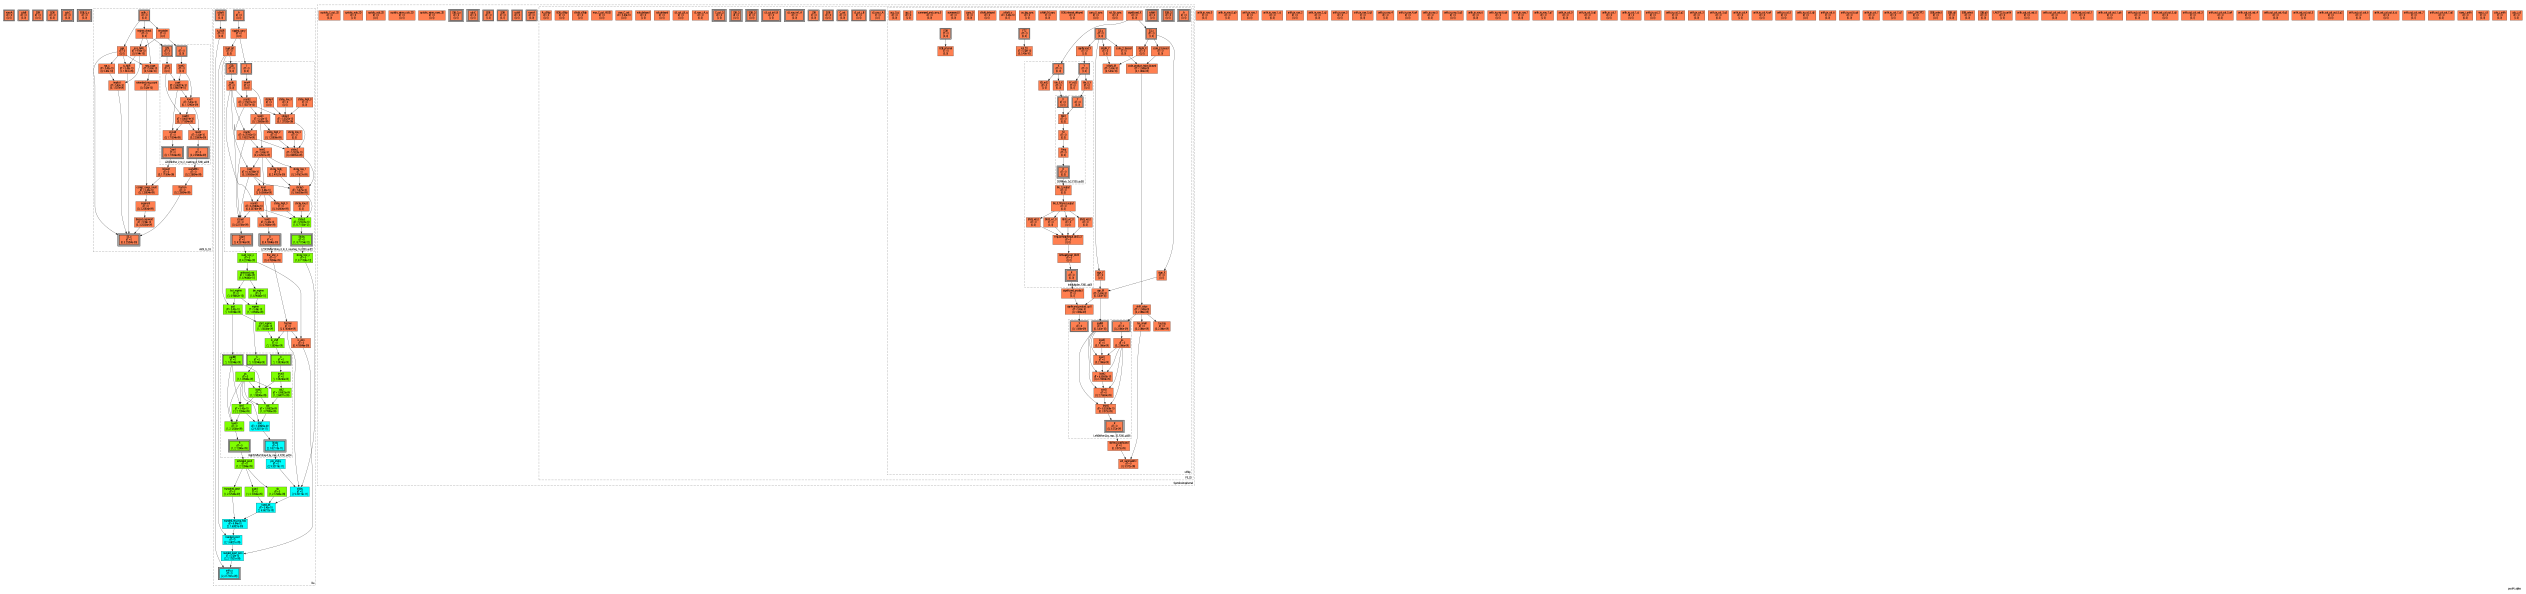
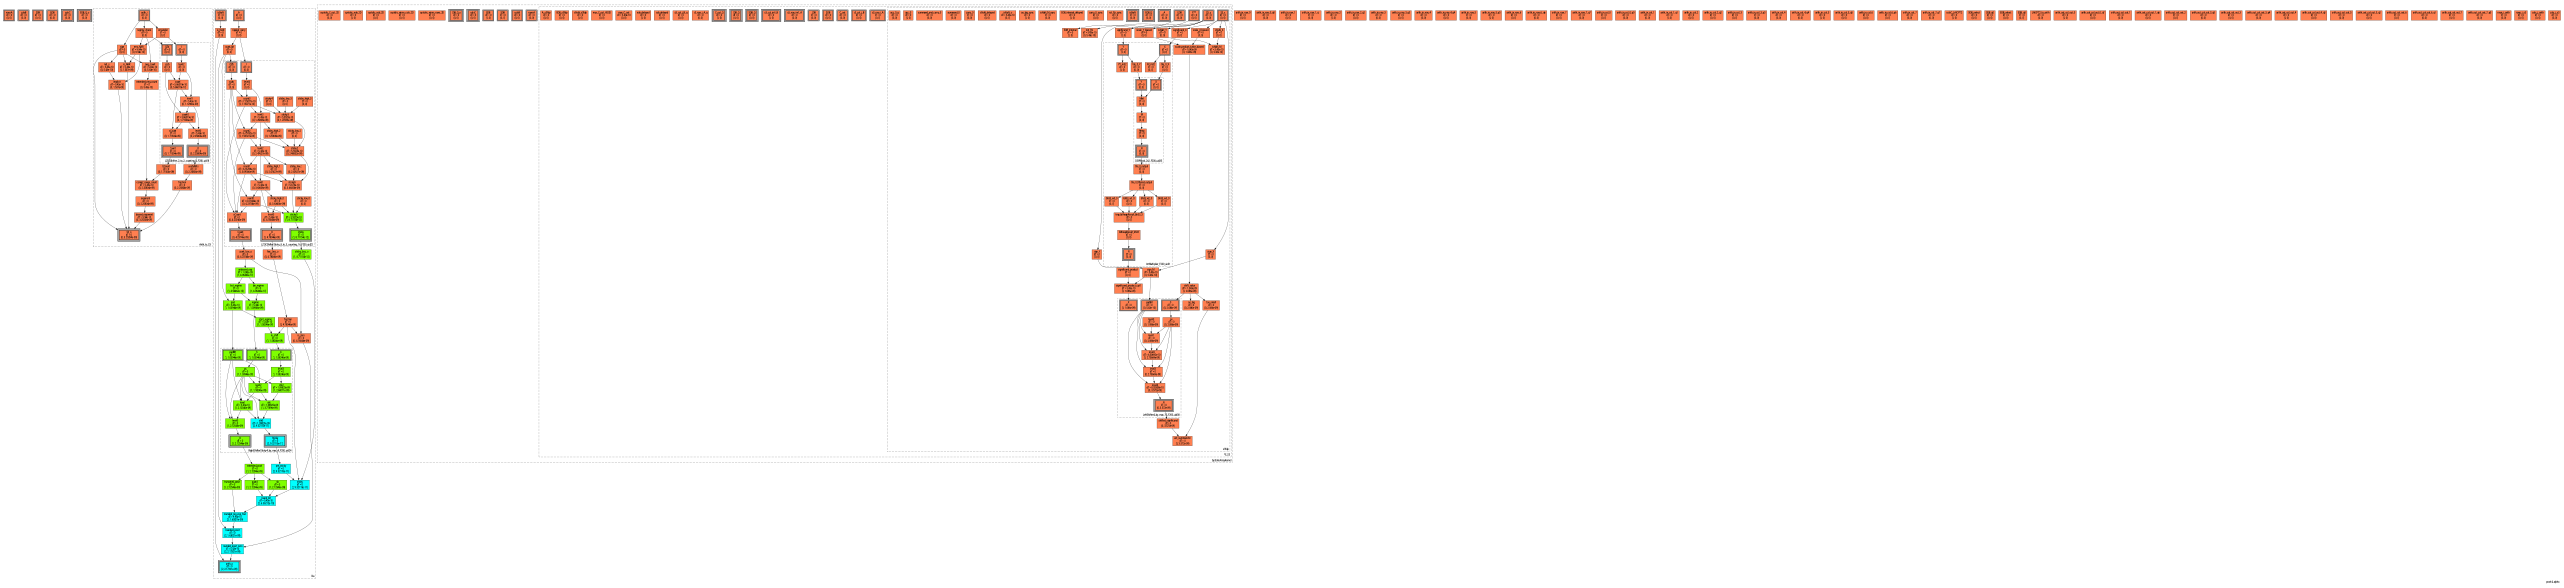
edge "significand_X dT = 0 (0, 0)" -> "S3_x dT = 0 (0, 0)": reversed
edge "count0 dT = 6.01404e-10 (0, 4.23746e-09)" -> "level0 dT = 5.43e-10 (0, 4.78046e-09)": now "sticky_high_0 dT = 0 (0, 3.63606e-09)" -> "level0 dT = 5.43e-10 (0, 4.78046e-09)"
node "count_lzoc_o dT = 0 (0, 4.23746e-09)": fillcolor chartreuse -> coral
